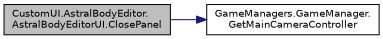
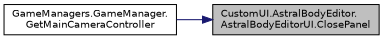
edge "CustomUI.AstralBodyEditor. AstralBodyEditorUI.ClosePanel" -> "GameManagers.GameManager. GetMainCameraController": reversed
